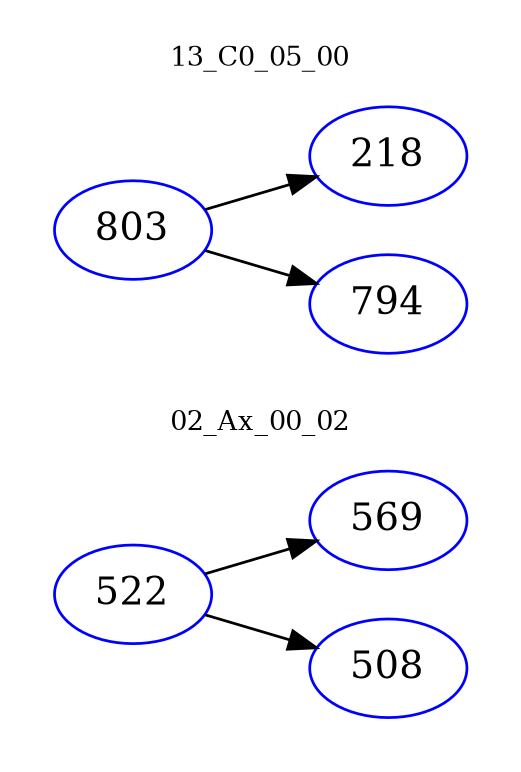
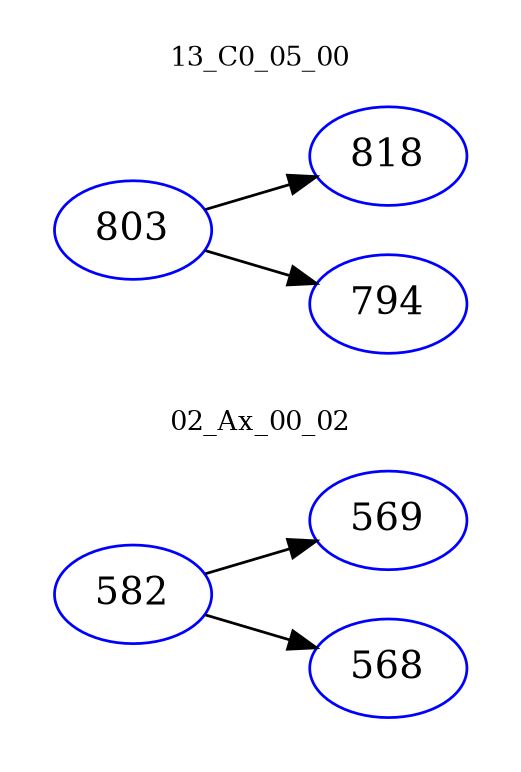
node "218": label "218" -> "818"
node "522": label "522" -> "582"
node "508": label "508" -> "568"
